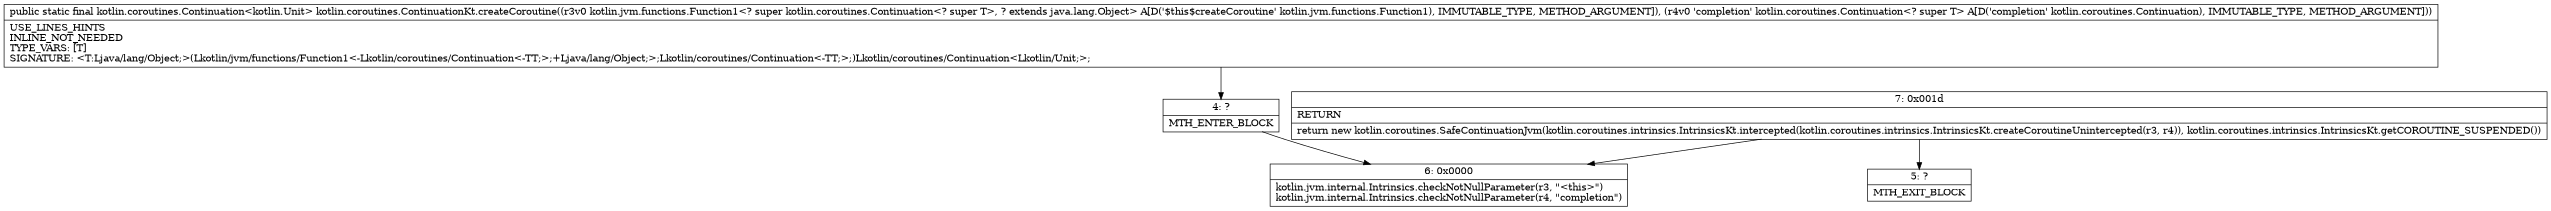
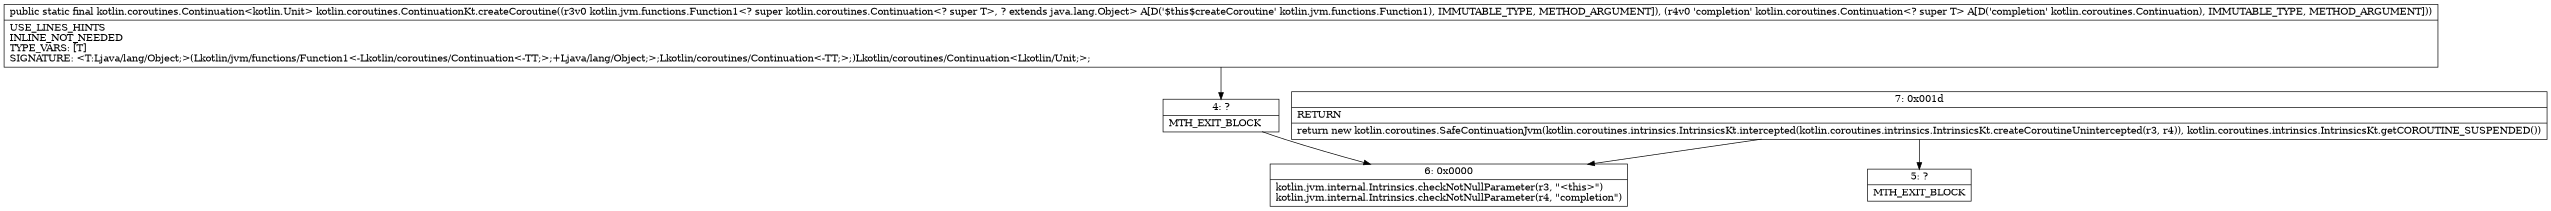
node "4: ?": text "MTH_ENTER_BLOCK" -> "MTH_EXIT_BLOCK"
